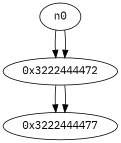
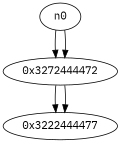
node "0x3222444472": label "0x3222444472" -> "0x3272444472"
